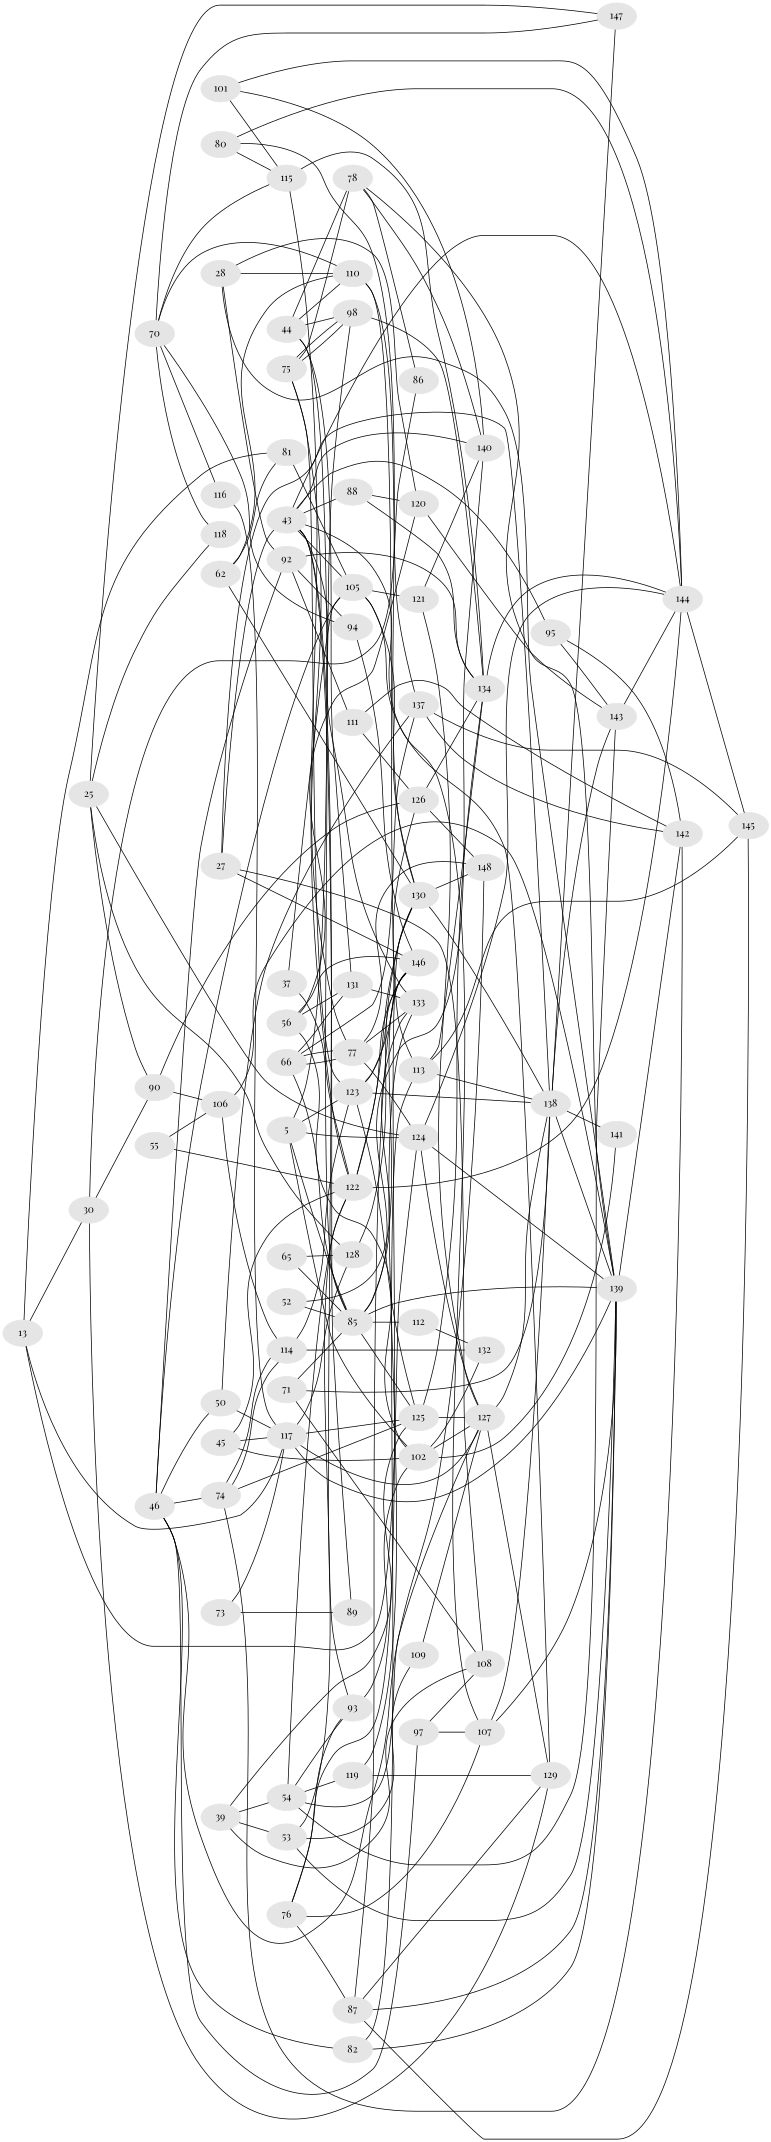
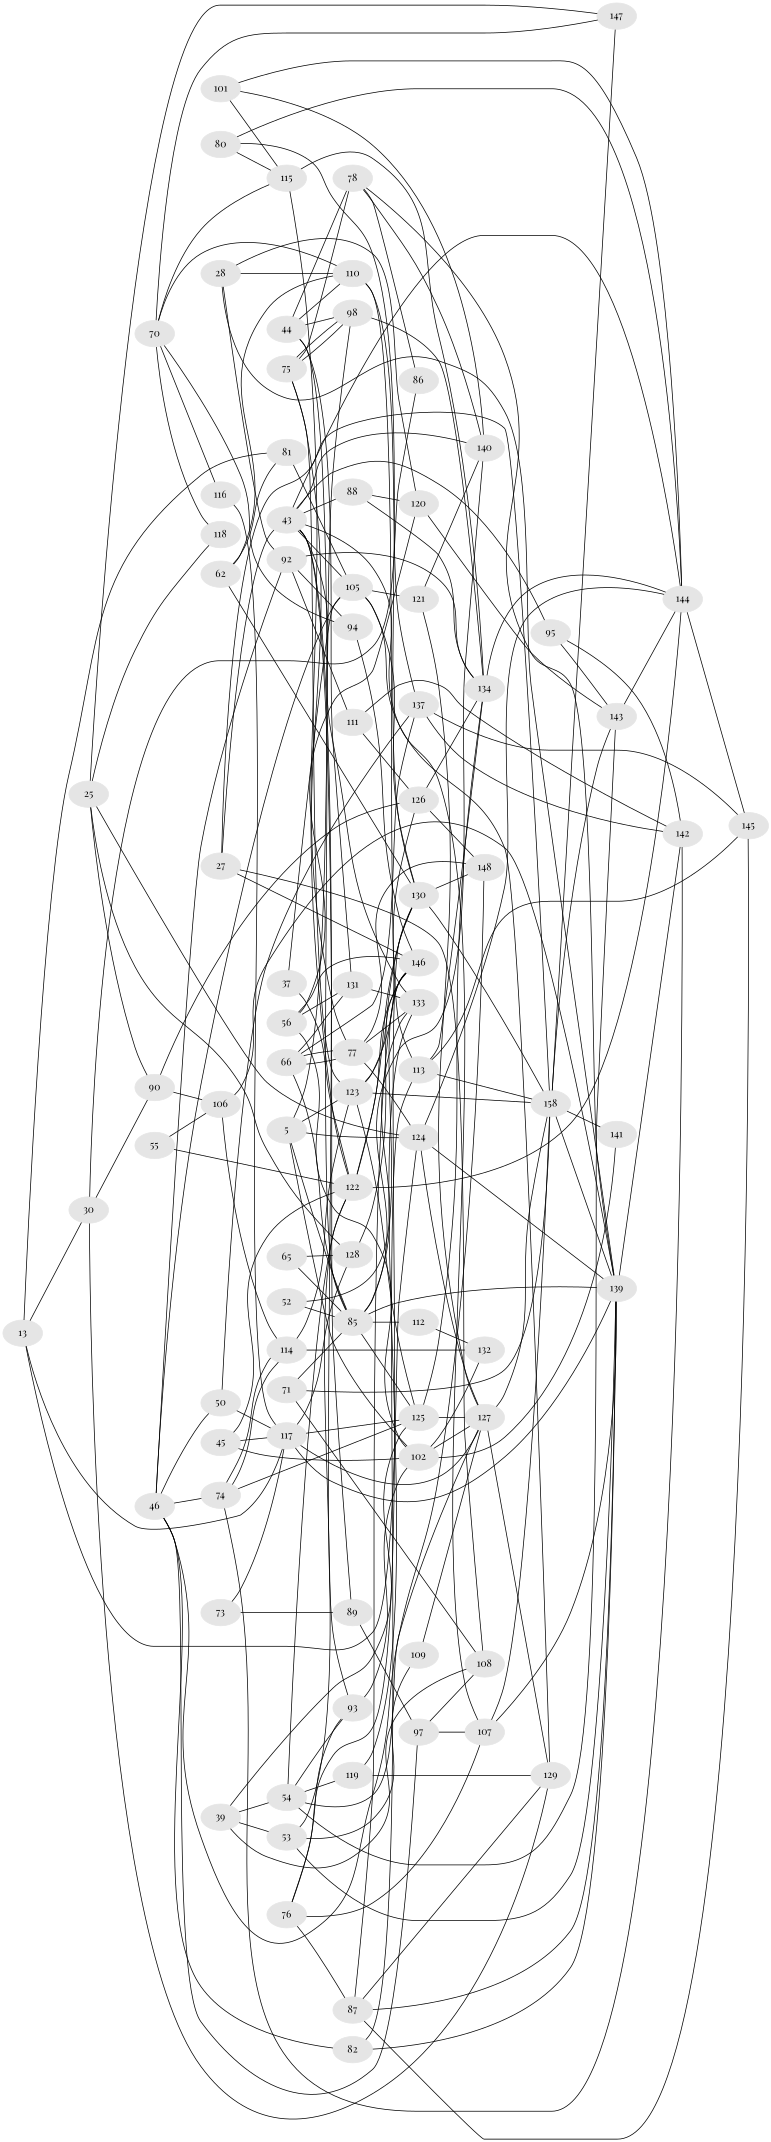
node "138": label "138" -> "158"
edge "89" -- "97": added
